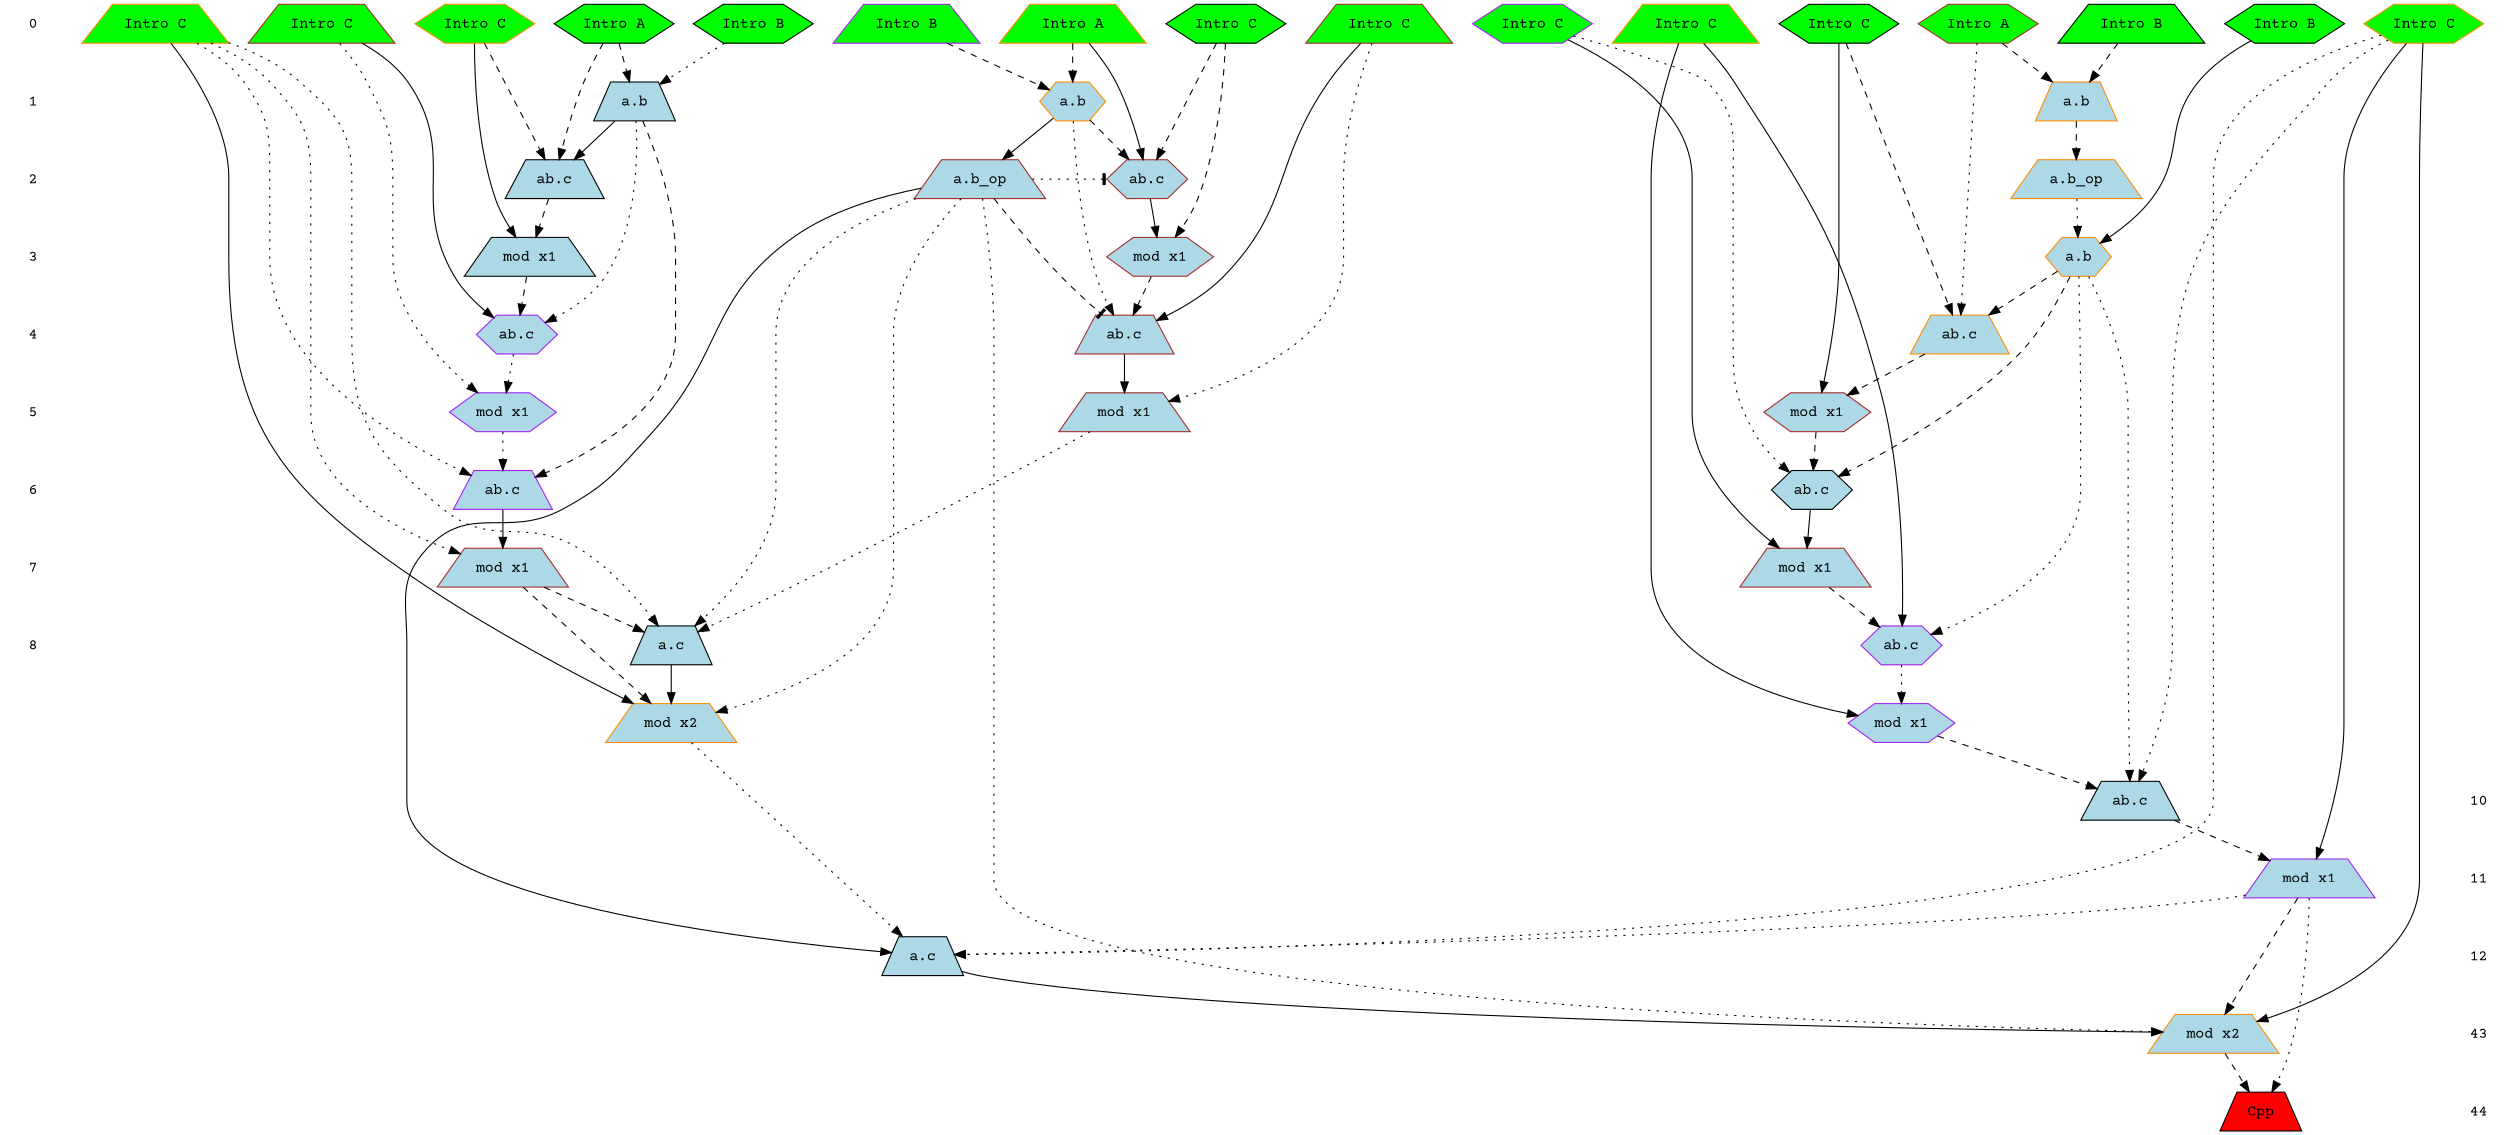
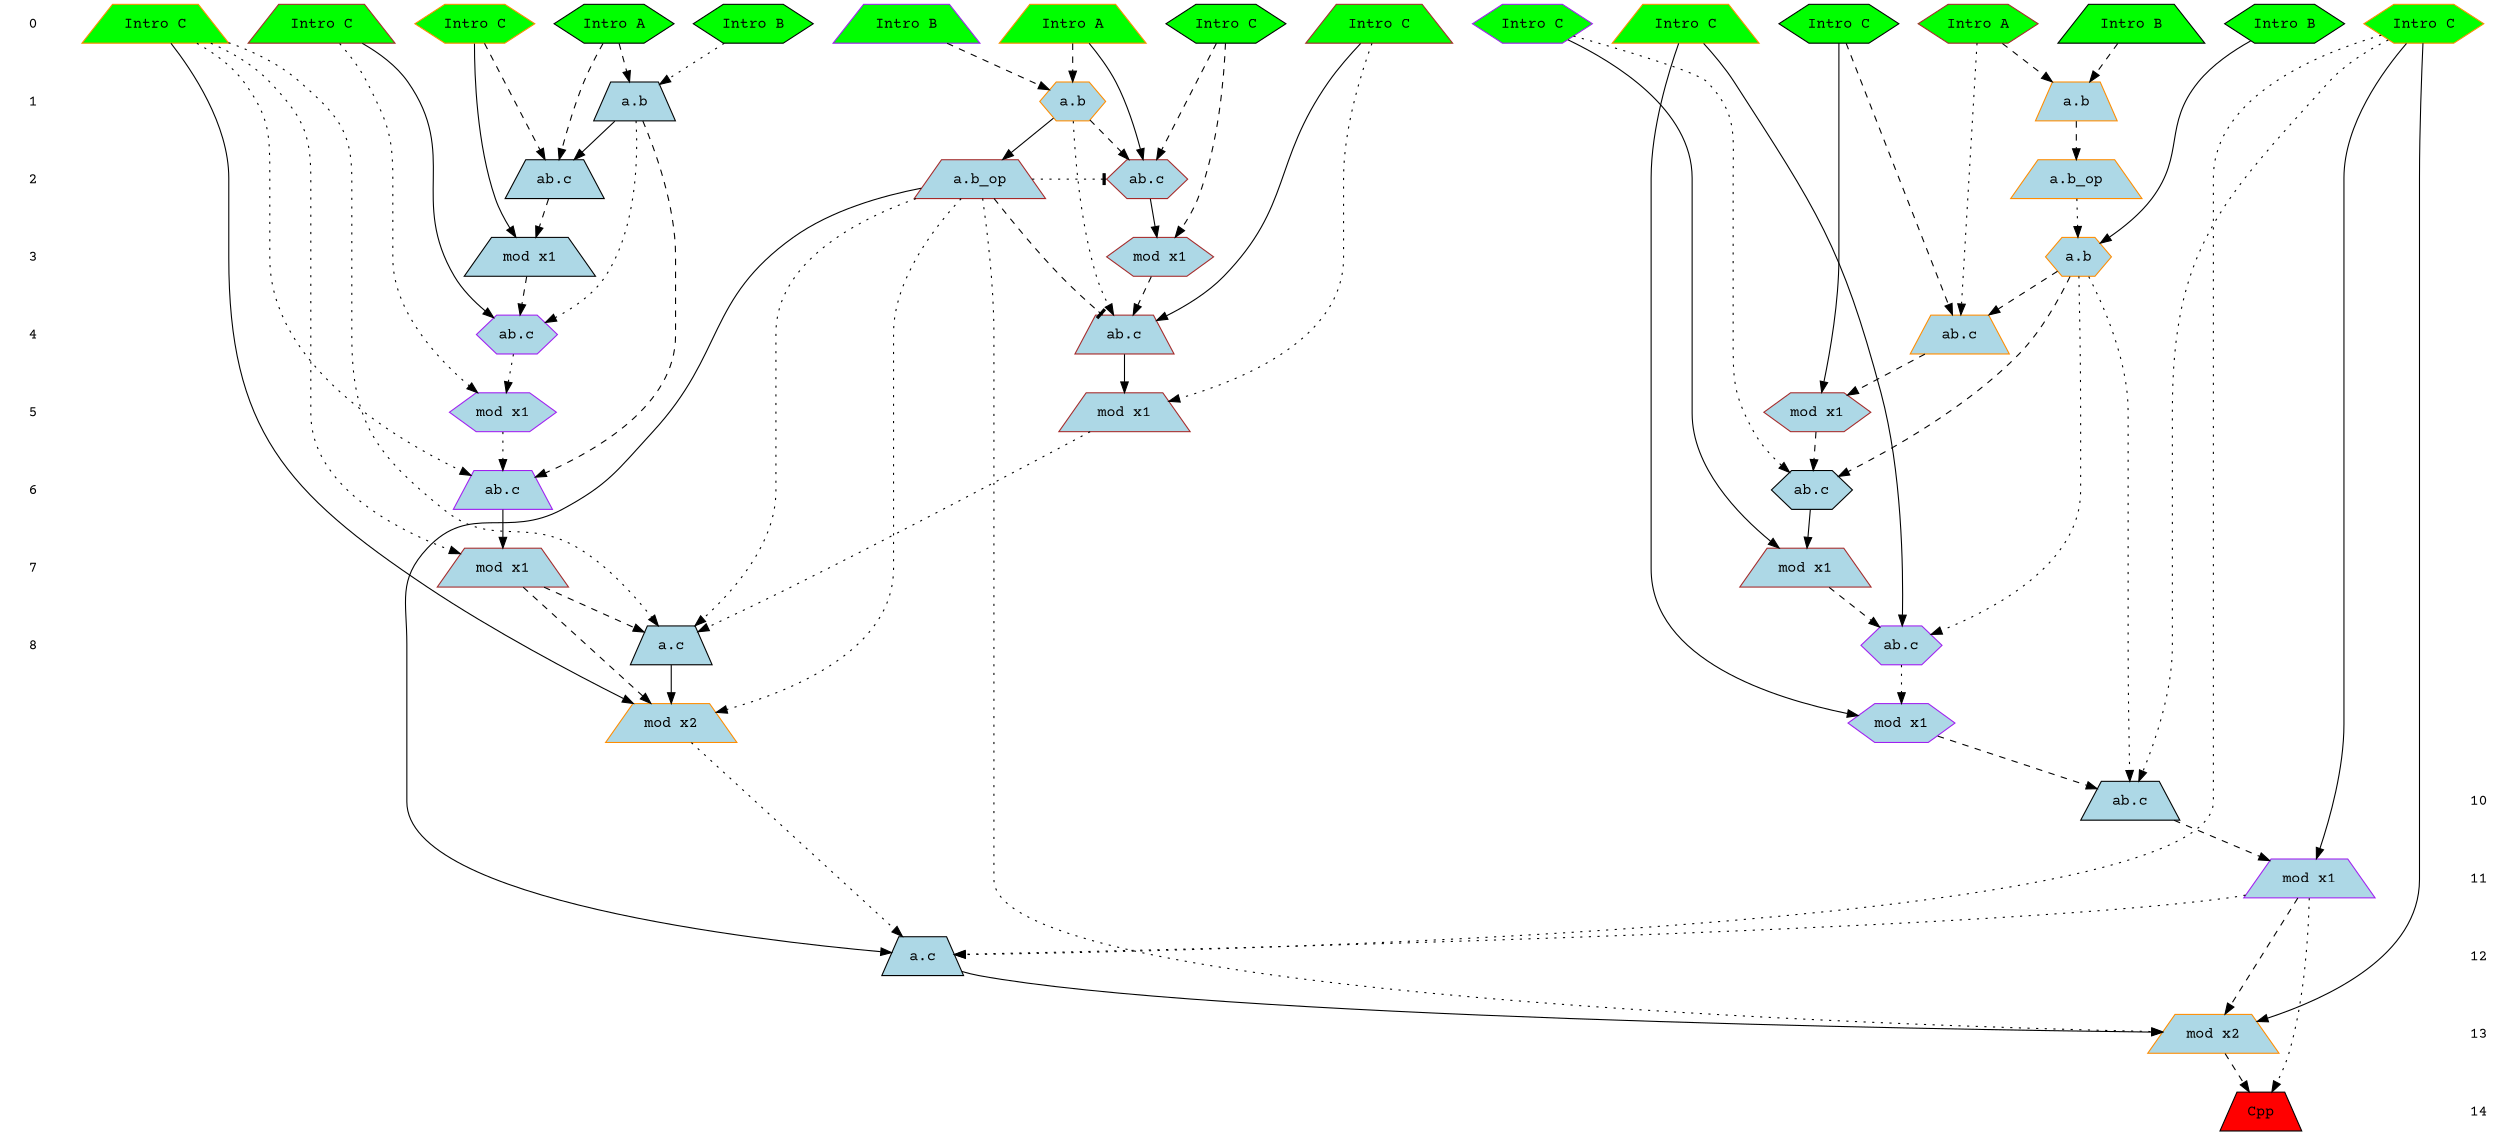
node "43": label "43" -> "13"
node "44": label "44" -> "14"
